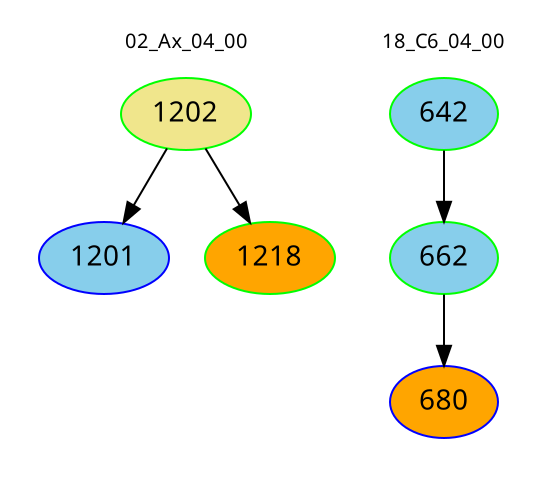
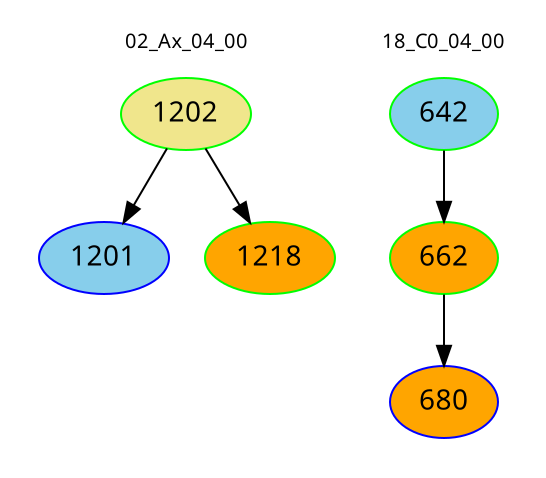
cluster "18_C6_04_00": label "18_C6_04_00" -> "18_C0_04_00"
node "662": fillcolor skyblue -> orange
